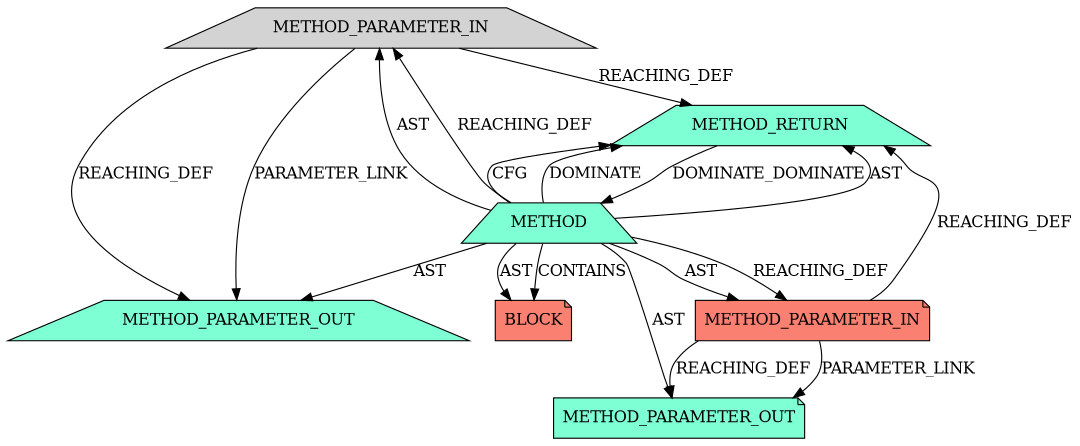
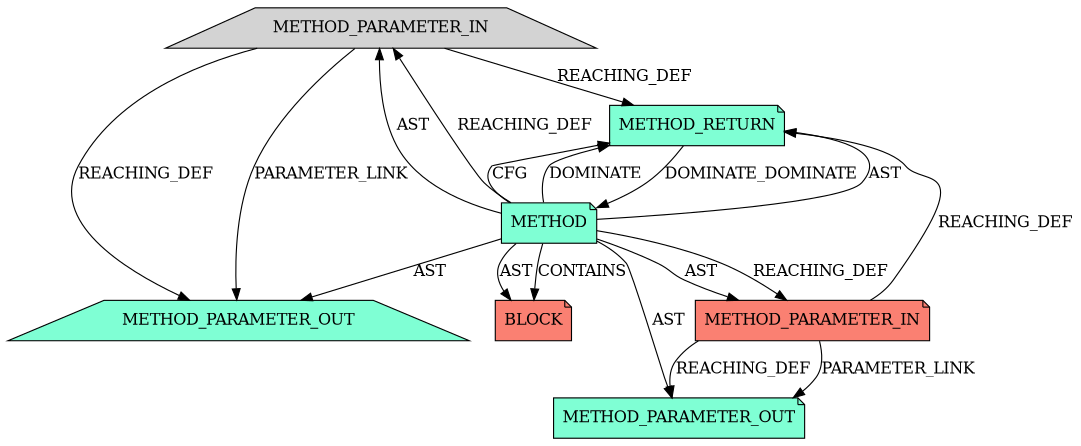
node "METHOD_RETURN": shape trapezium -> note
node "METHOD": shape trapezium -> note
